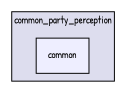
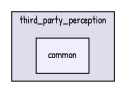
cluster "common_party_perception": label "common_party_perception" -> "third_party_perception"
